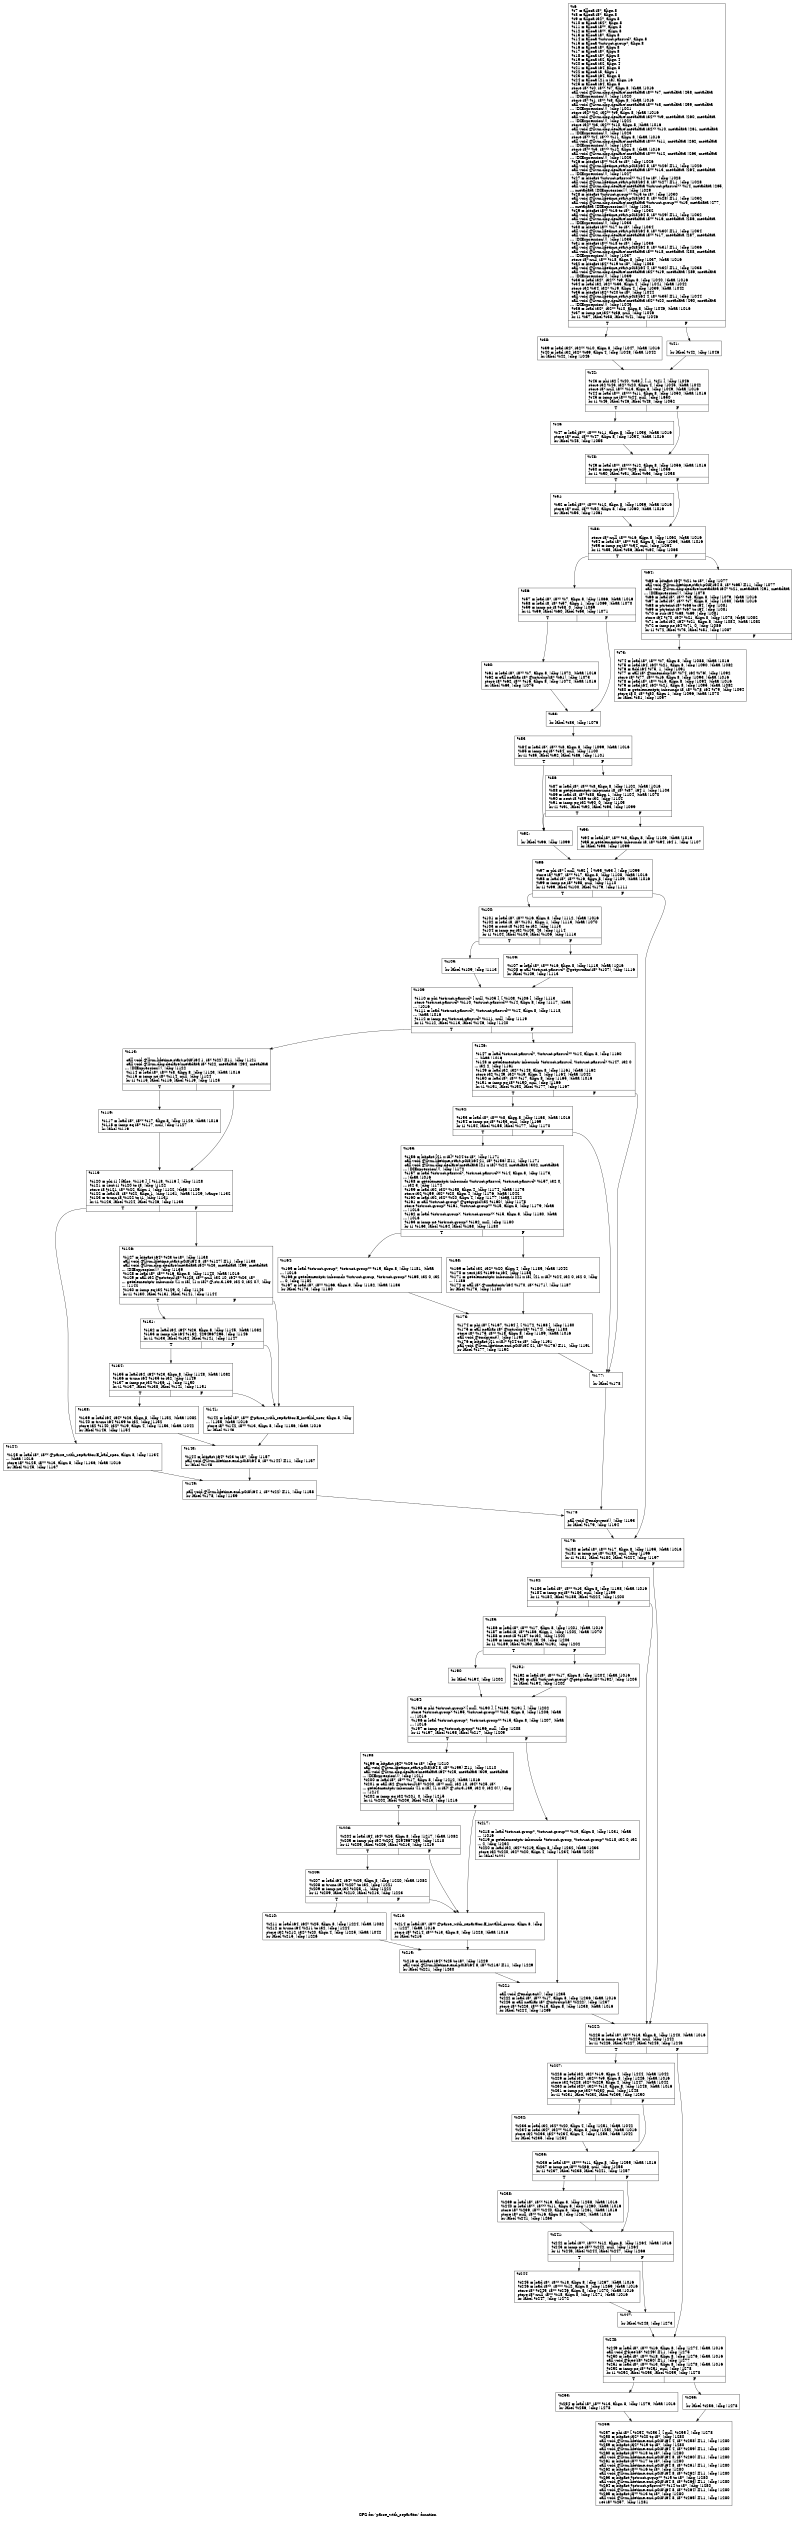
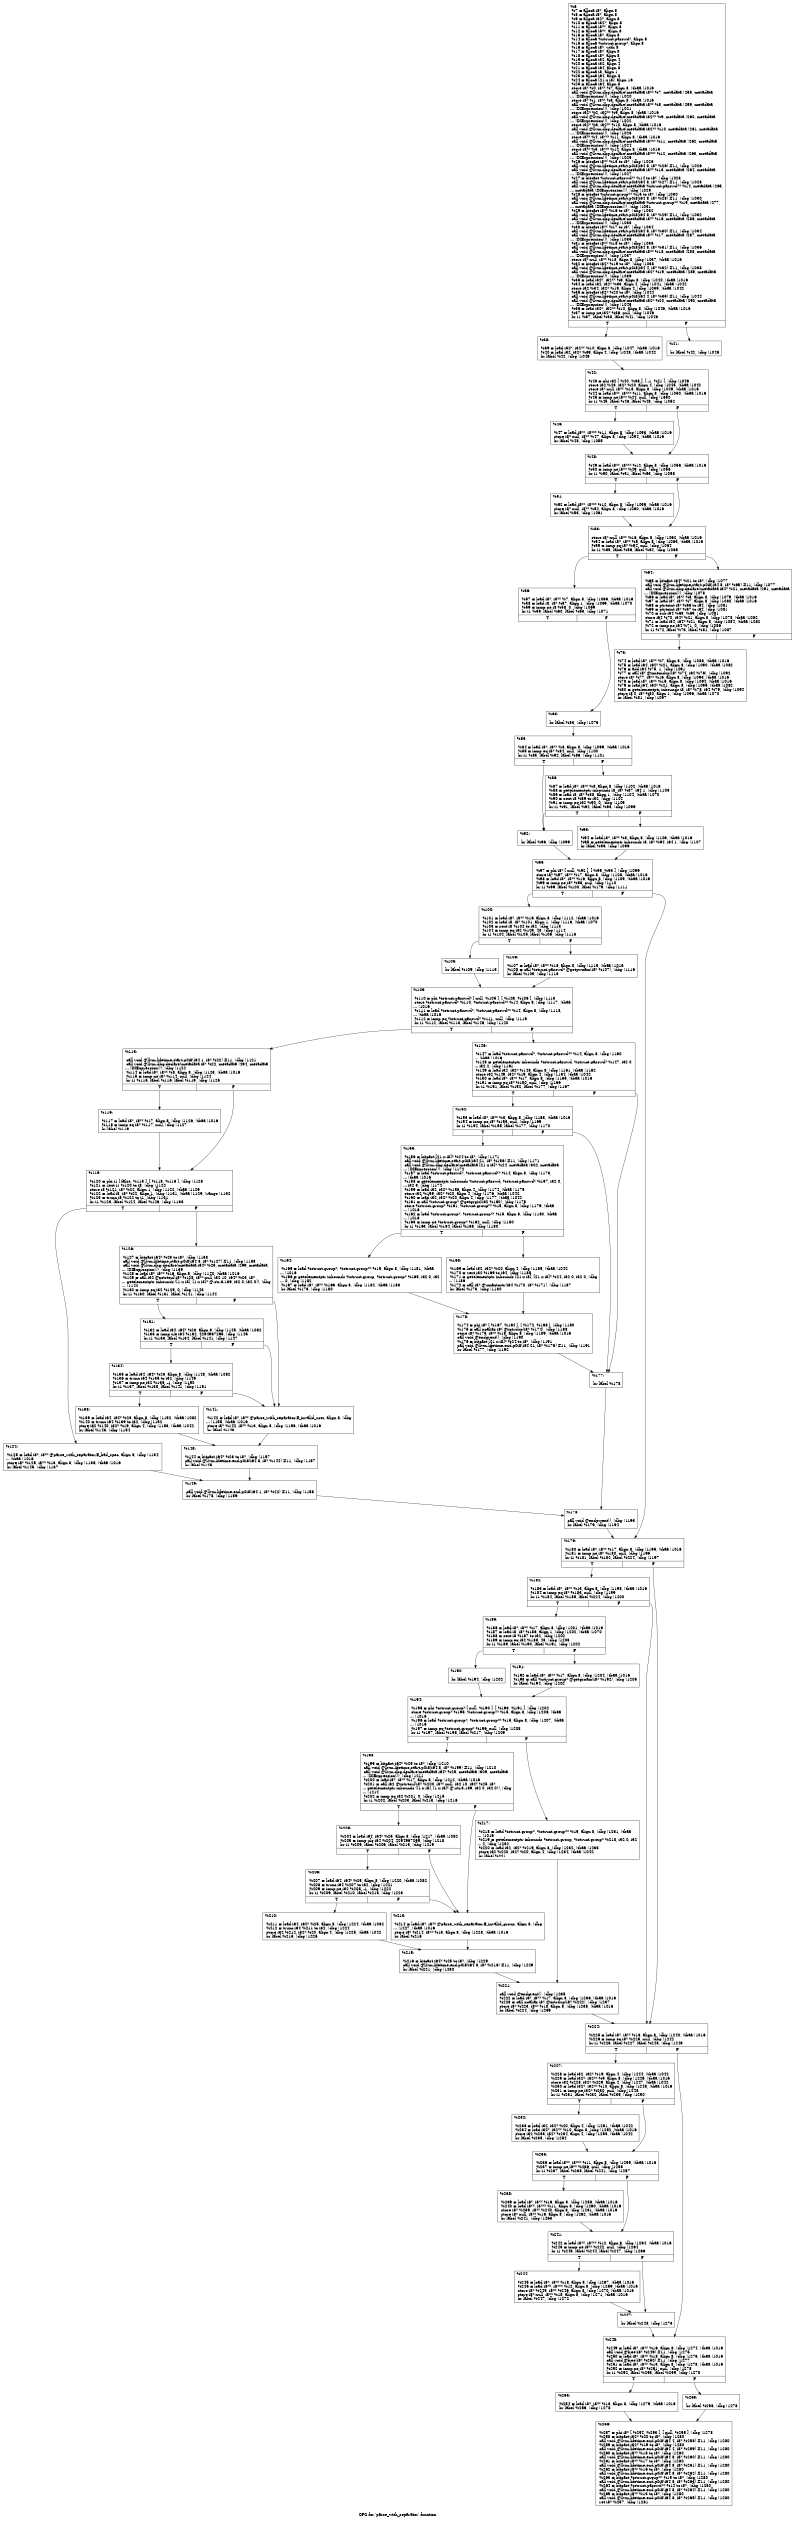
node "%6:": text "%16 = alloca i8*, align 8" -> "%16 = alloca i8*, with 8"
edge "%41:" -> "%42:": removed
node "%60:": removed
